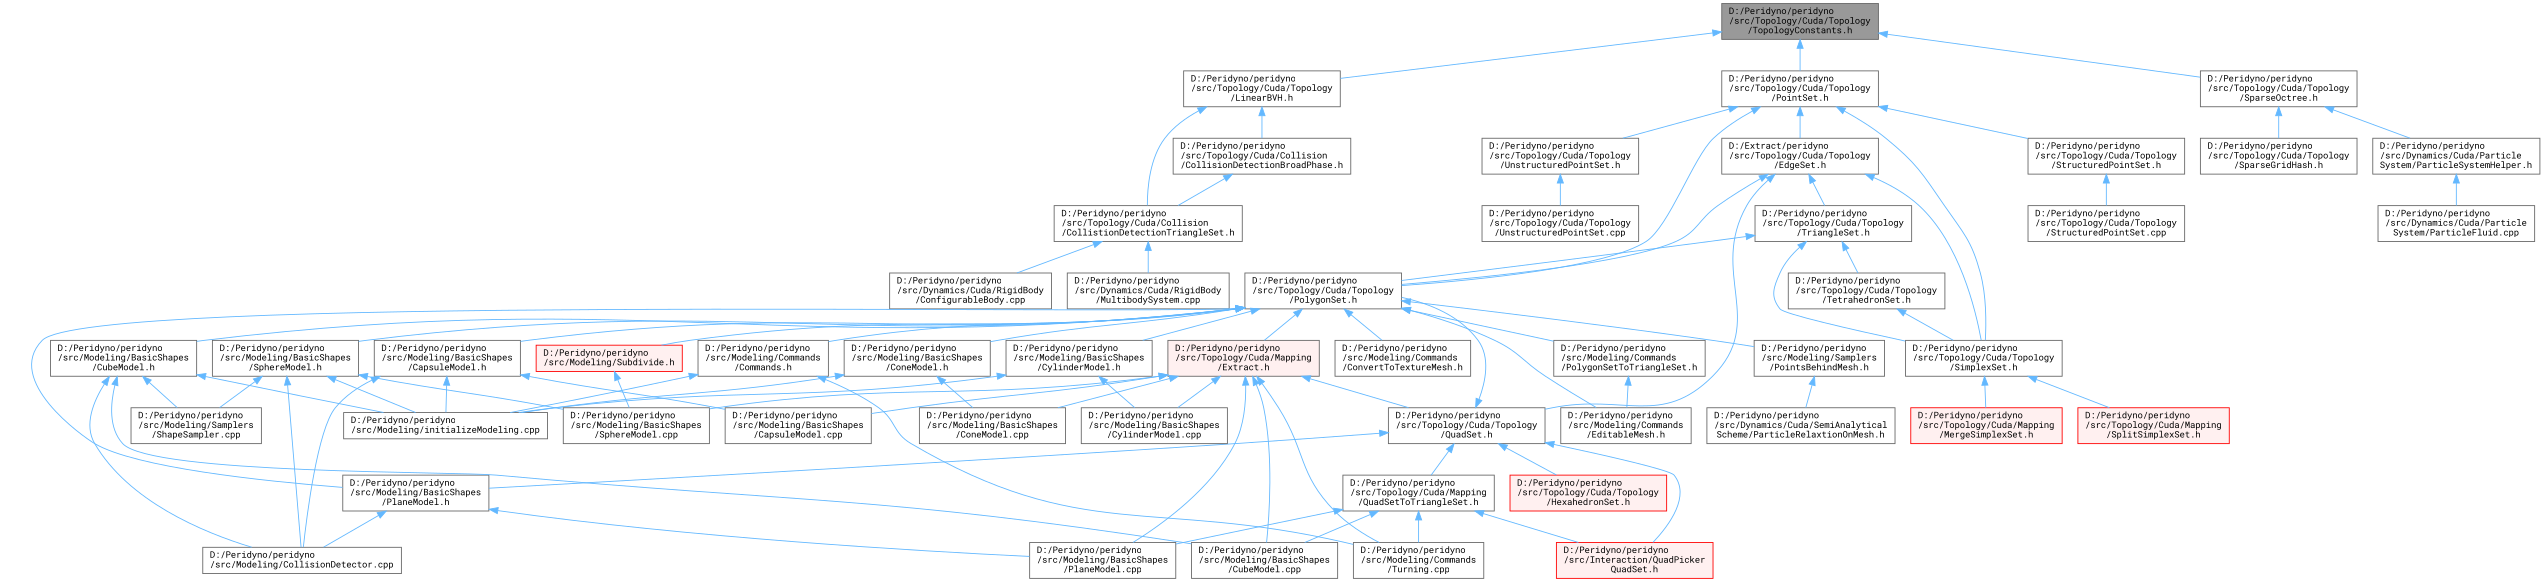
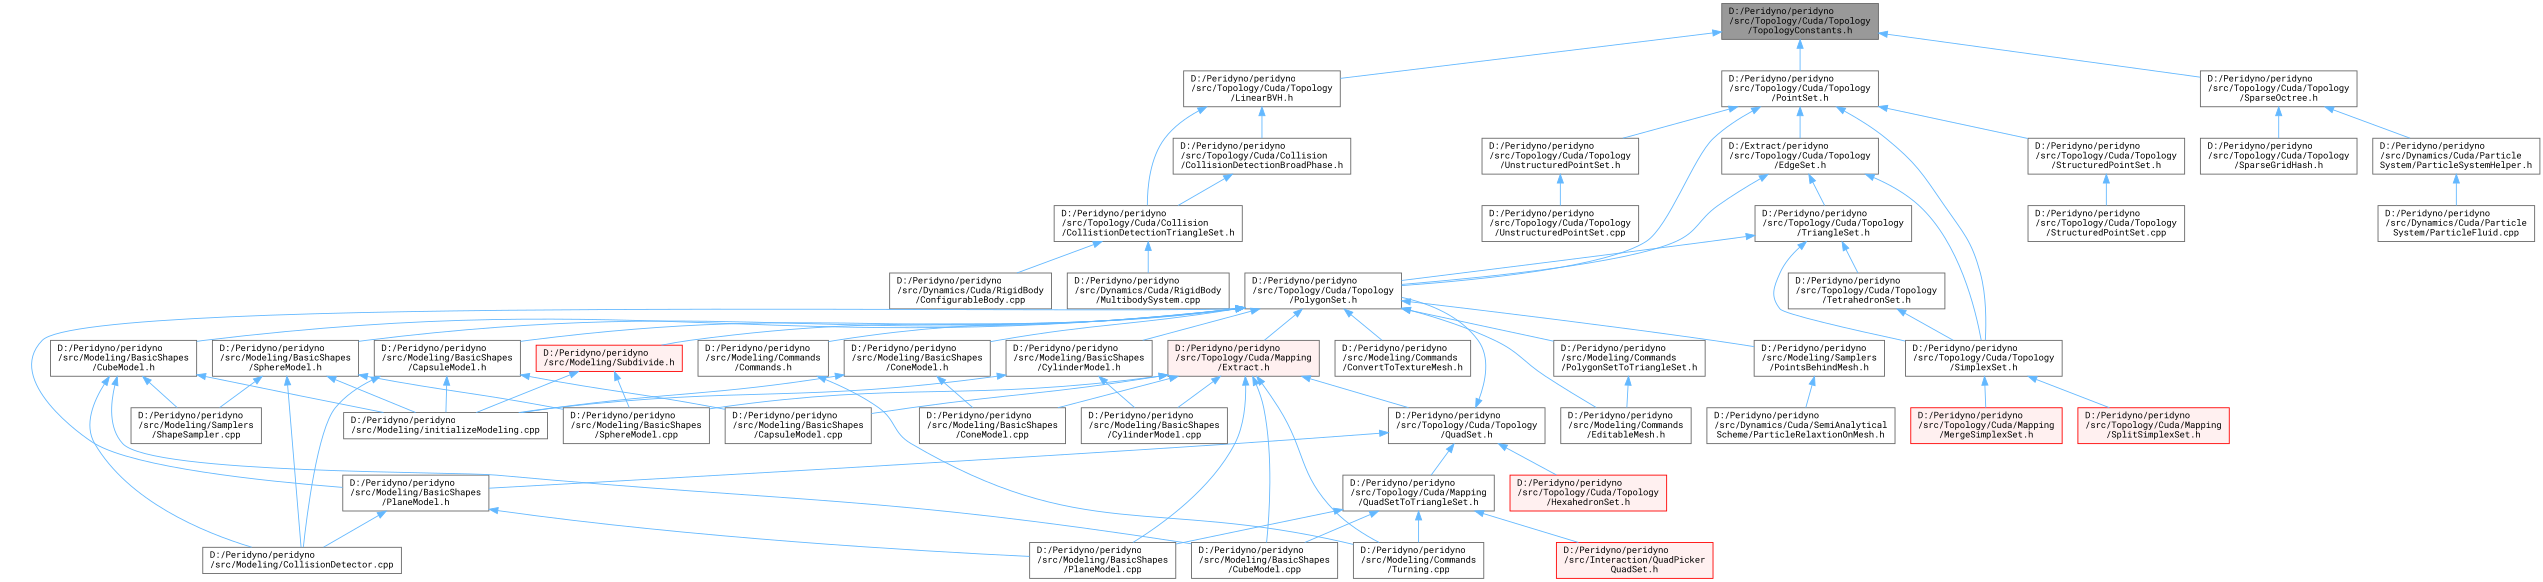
edge "D:/Peridyno/peridyno /src/Topology/Cuda/Topology /QuadSet.h" -> "D:/Extract/peridyno /src/Topology/Cuda/Topology /EdgeSet.h": removed
edge "D:/Peridyno/peridyno /src/Modeling/initializeModeling.cpp" -> "D:/Peridyno/peridyno /src/Modeling/Commands /Commands.h": now "D:/Peridyno/peridyno /src/Modeling/initializeModeling.cpp" -> "D:/Peridyno/peridyno /src/Modeling/Subdivide.h"
edge "D:/Peridyno/peridyno /src/Interaction/QuadPicker QuadSet.h" -> "D:/Peridyno/peridyno /src/Topology/Cuda/Topology /QuadSet.h": removed
